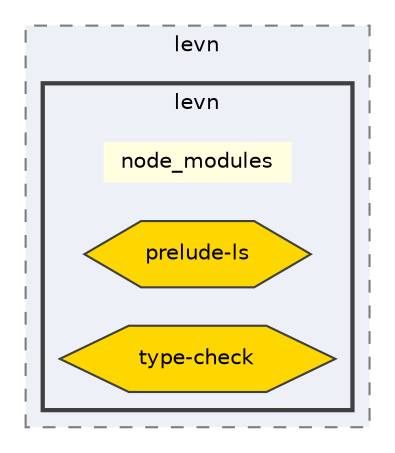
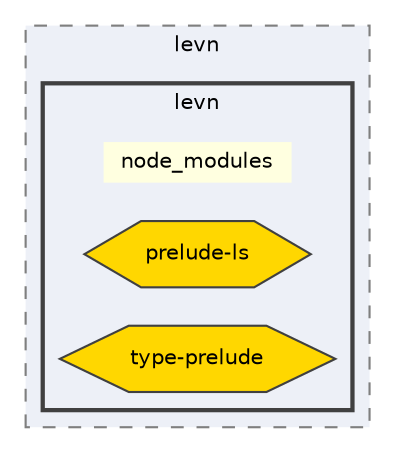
node "type-check": label "type-check" -> "type-prelude"
